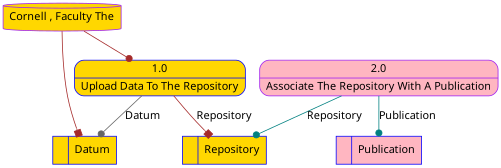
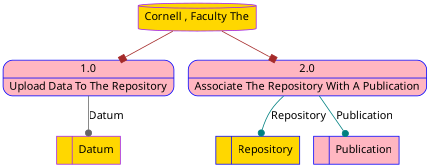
edge "Cornell , Faculty The" -> "1.0": arrowhead dot -> box
node "1.0": fillcolor gold -> lightpink
node "2.0": color purple -> blue
edge "Cornell , Faculty The" -> "Datum": now "Cornell , Faculty The" -> "2.0"
edge "1.0" -> "Repository": removed, label "Repository"
node "Datum": color blue -> purple
